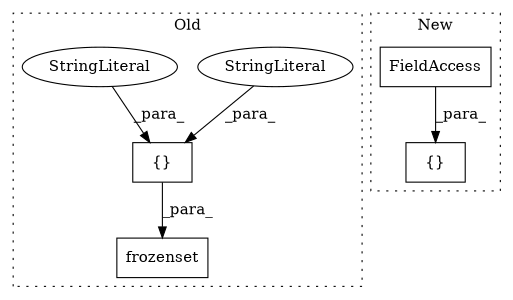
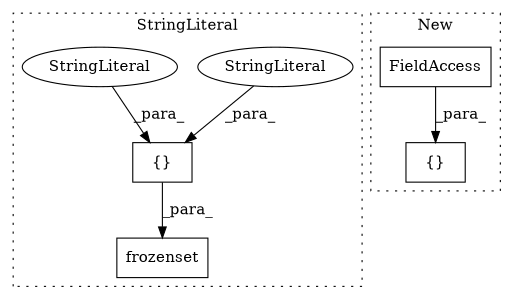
cluster "Old": label "Old" -> "StringLiteral"
